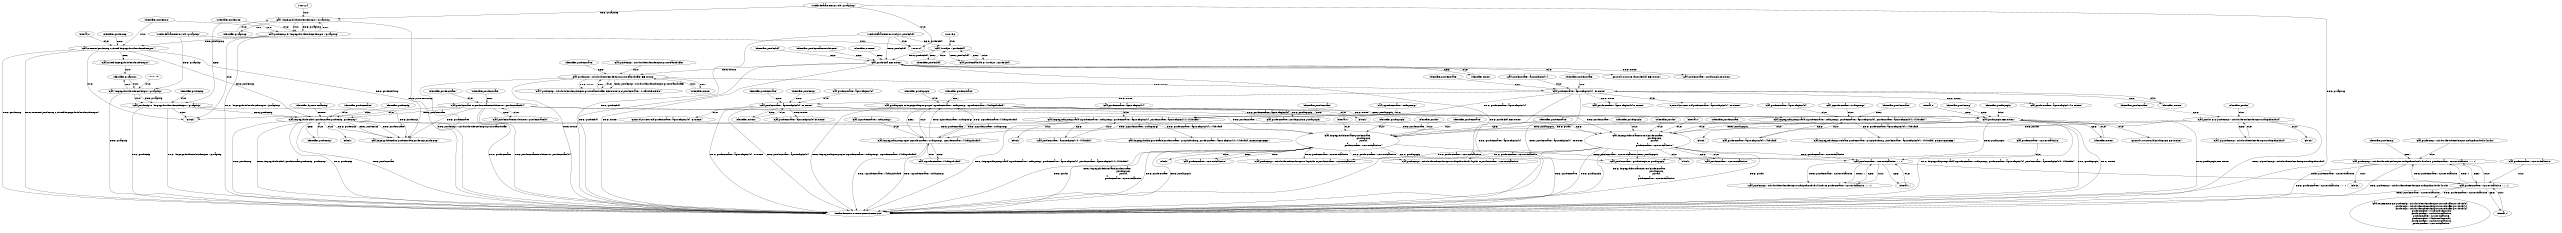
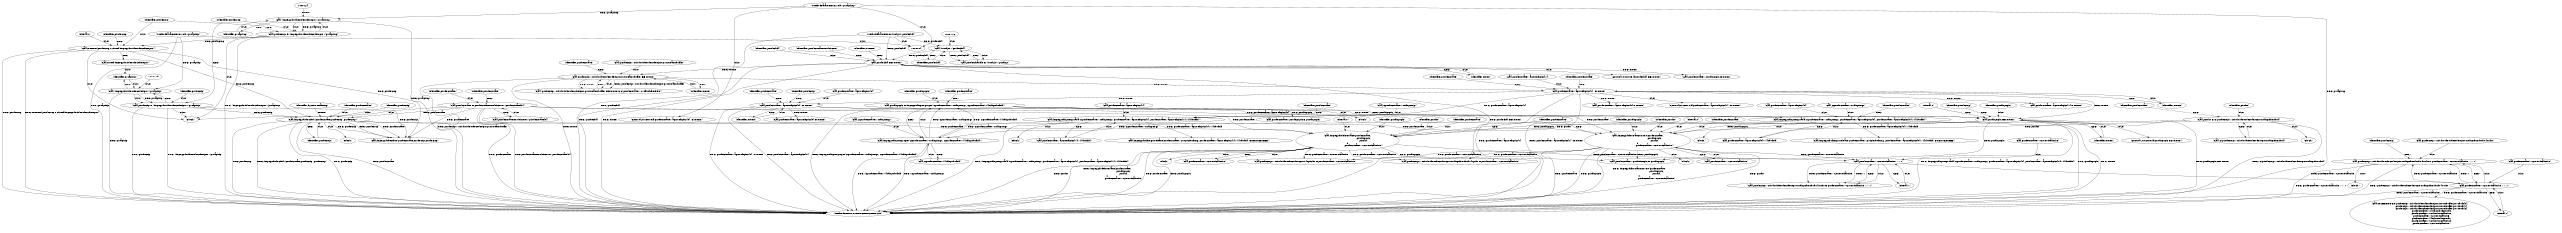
edge "1000124" -> "(Call,(impeg2d_video_decode_op_t *)pv_api_op)": label "AST: " -> "NULL: "
edge "(Call,ps_dec_op = (impeg2d_video_decode_op_t *)pv_api_op)" -> "(Call,(impeg2d_video_decode_op_t *)pv_api_op)": label "CFG: " -> "AST: "
node "1000156": label "1000156" -> "1000176"
node "(Call,ps_dec_handle = (iv_obj_t *)ps_dechdl)": label "(Call,ps_dec_handle = (iv_obj_t *)ps_dechdl)" -> "(Call,ps_dec_handle = (iv_obj_t *)ps_disp)"
edge "(Call,memset(ps_dec_op,0,sizeof(impeg2d_video_decode_op_t)))" -> "(Call,impeg2d_dec_frm(ps_dec_state,ps_dec_ip,ps_dec_op))": label "DDG: ps_dechdl_op" -> "DDG: ps_dec_op"
edge "(Call,ps_dec_state->aps_ref_pics[1] != NULL)" -> "(Call,ps_disp_pic == NULL)": added, label "DDG: NULL"
edge "(Call,ps_dec_ip = (impeg2d_video_decode_ip_t *)pv_api_ip)" -> "(Call,(impeg2d_video_decode_ip_t *)pv_api_ip)": added, label "CFG:"
edge "(Call,(impeg2d_video_decode_op_t *)pv_api_op)" -> "(MethodReturn,IV_API_CALL_STATUS_T)": label "DDG: pv_memset_op" -> "DDG: pv_api_op"
edge "(Call,ps_dec_state->aps_ref_pics[0] != NULL)" -> "(ControlStructure,if(ps_dec_state->aps_ref_pics[0] != NULL))": now "(MethodParameterIn,void *pv_api_op)" -> "(ControlStructure,if(ps_dec_state->aps_ref_pics[0] != NULL))"
edge "(MethodParameterIn,void *pv_api_ip)" -> "(MethodReturn,IV_API_CALL_STATUS_T)": added, label "DDG: pv_api_ip"
